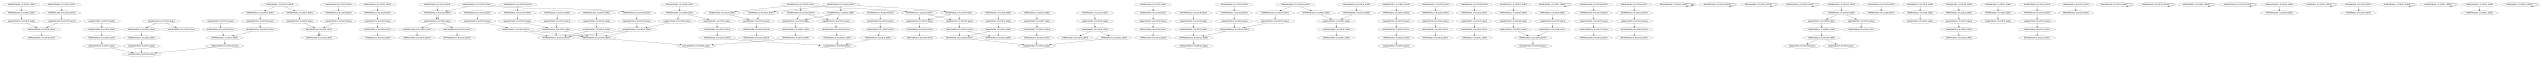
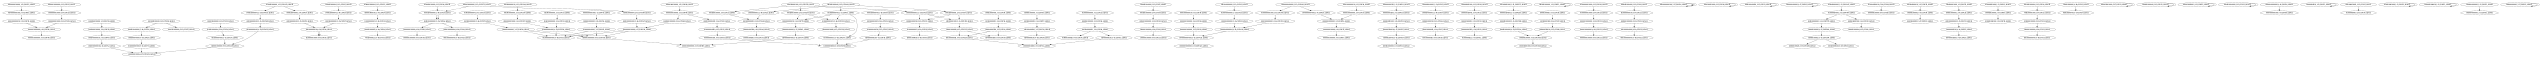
edge "011000000010_4-15_COV:239_LEN:12" -> "110000000101_5-16_COV:245_LEN:12": now "100110000000_2-13_COV:72_LEN:12" -> "110000000101_5-16_COV:245_LEN:12"
edge "011100000000_4-15_COV:423_LEN:12" -> "011100000000_3-15_COV:24_LEN:12": now "011100000000_4-15_COV:423_LEN:12" -> "111000000000_5-16_COV:439_LEN:12"
